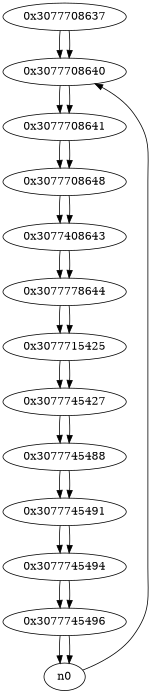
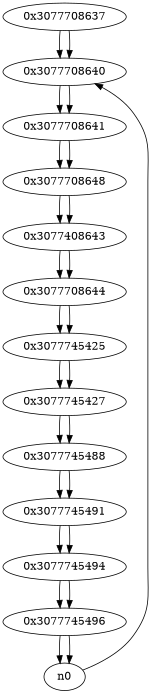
node "0x3077778644": label "0x3077778644" -> "0x3077708644"
node "0x3077715425": label "0x3077715425" -> "0x3077745425"
